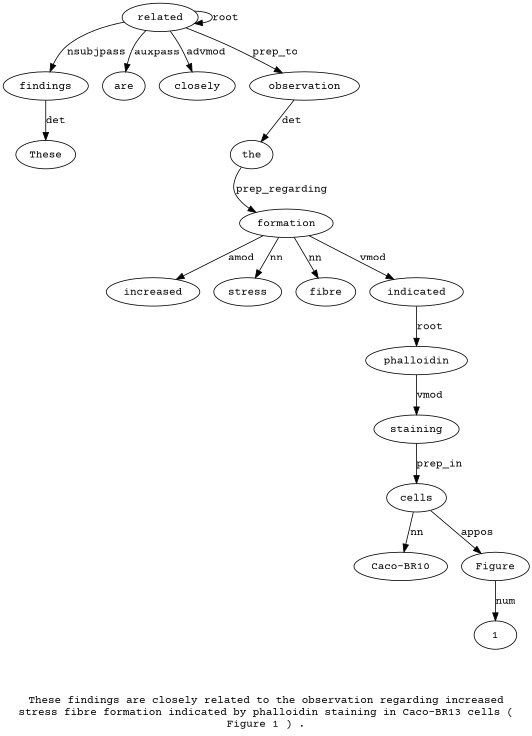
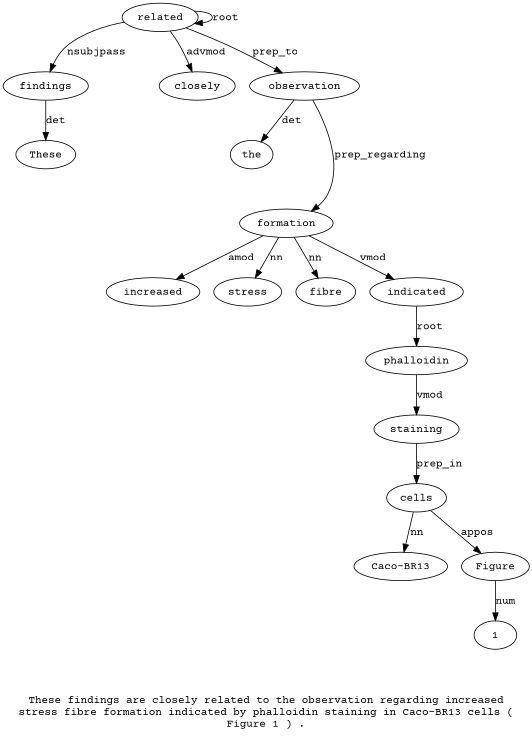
node "are": removed
edge "the" -> "formation": now "observation" -> "formation"
node "Caco-BR10": label "Caco-BR10" -> "Caco-BR13"
